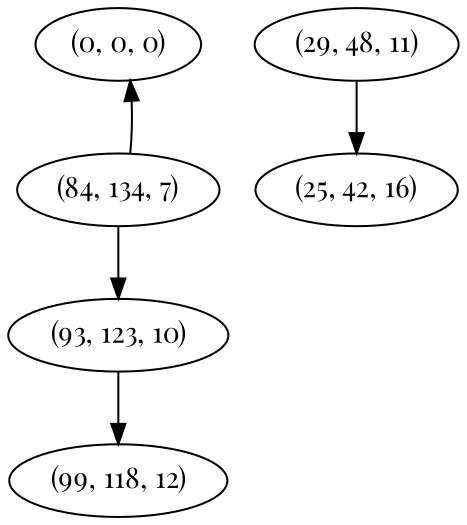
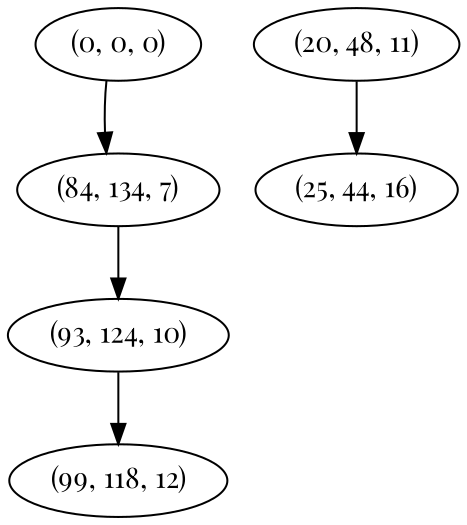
node "(29, 48, 11)": label "(29, 48, 11)" -> "(20, 48, 11)"
edge "(84, 134, 7)" -> "(0, 0, 0)": reversed
node "(25, 42, 16)": label "(25, 42, 16)" -> "(25, 44, 16)"
node "(93, 123, 10)": label "(93, 123, 10)" -> "(93, 124, 10)"
